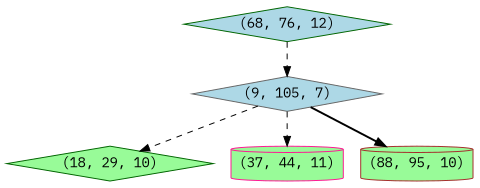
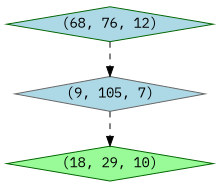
node "(37, 44, 11)": removed
node "(88, 95, 10)": removed
